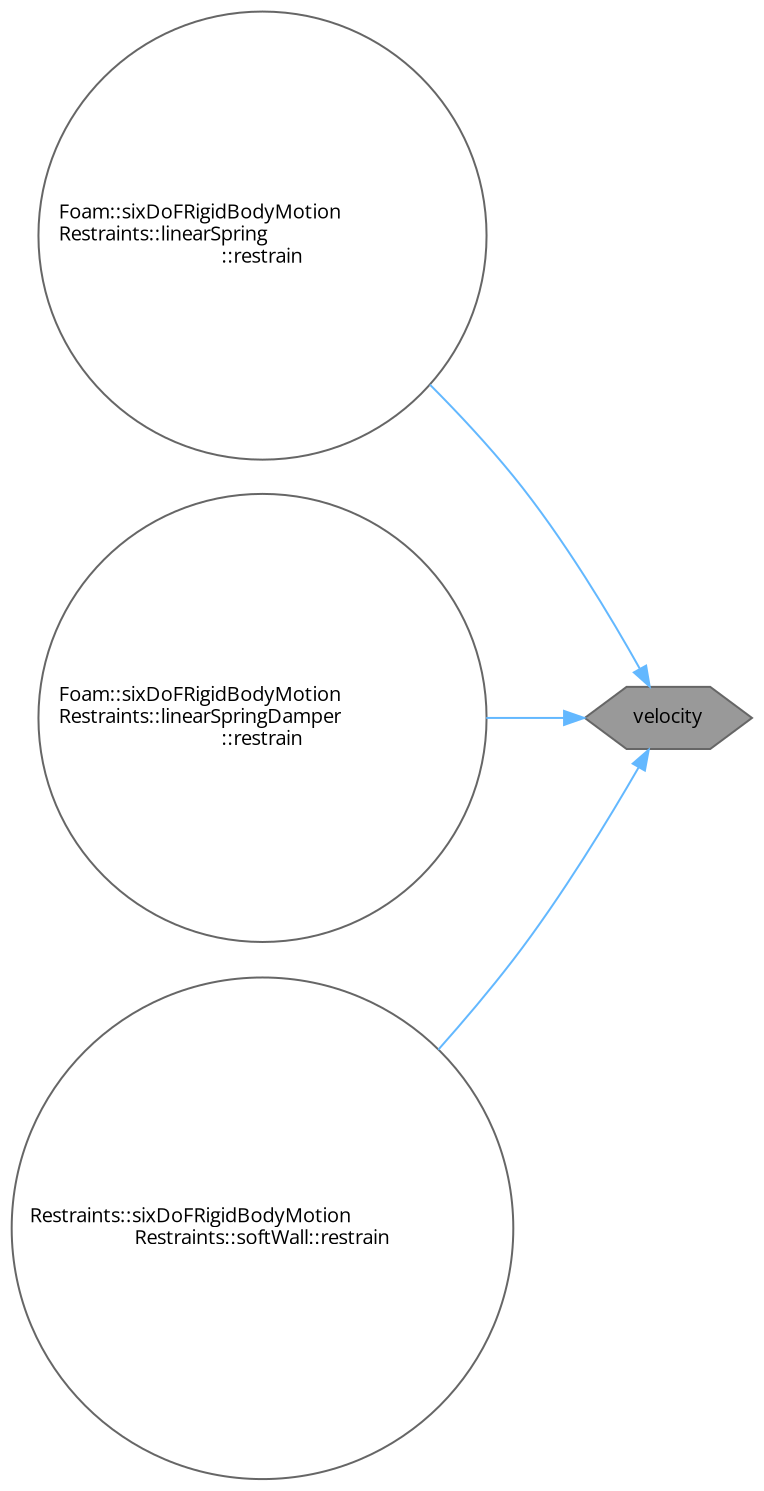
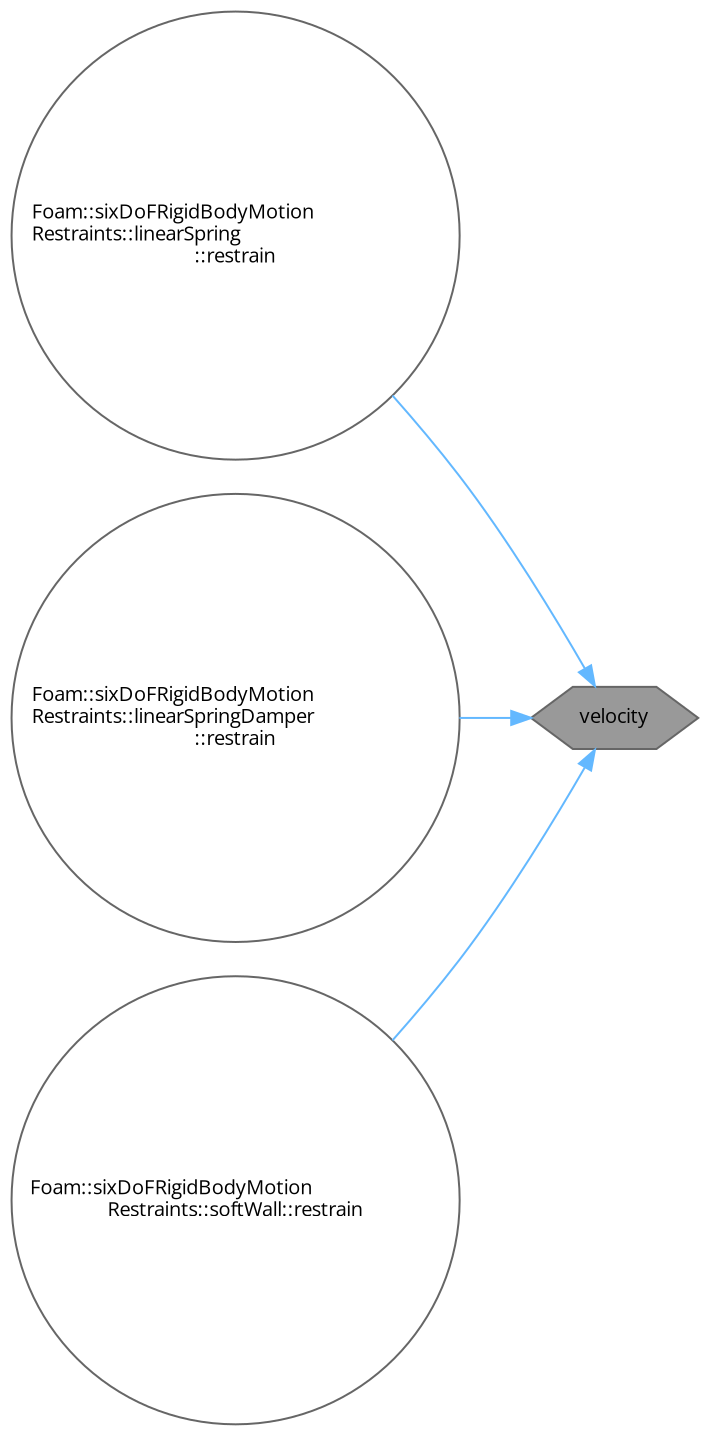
node "Restraints::sixDoFRigidBodyMotion Restraints::softWall::restrain": label "Restraints::sixDoFRigidBodyMotion Restraints::softWall::restrain" -> "Foam::sixDoFRigidBodyMotion Restraints::softWall::restrain"
